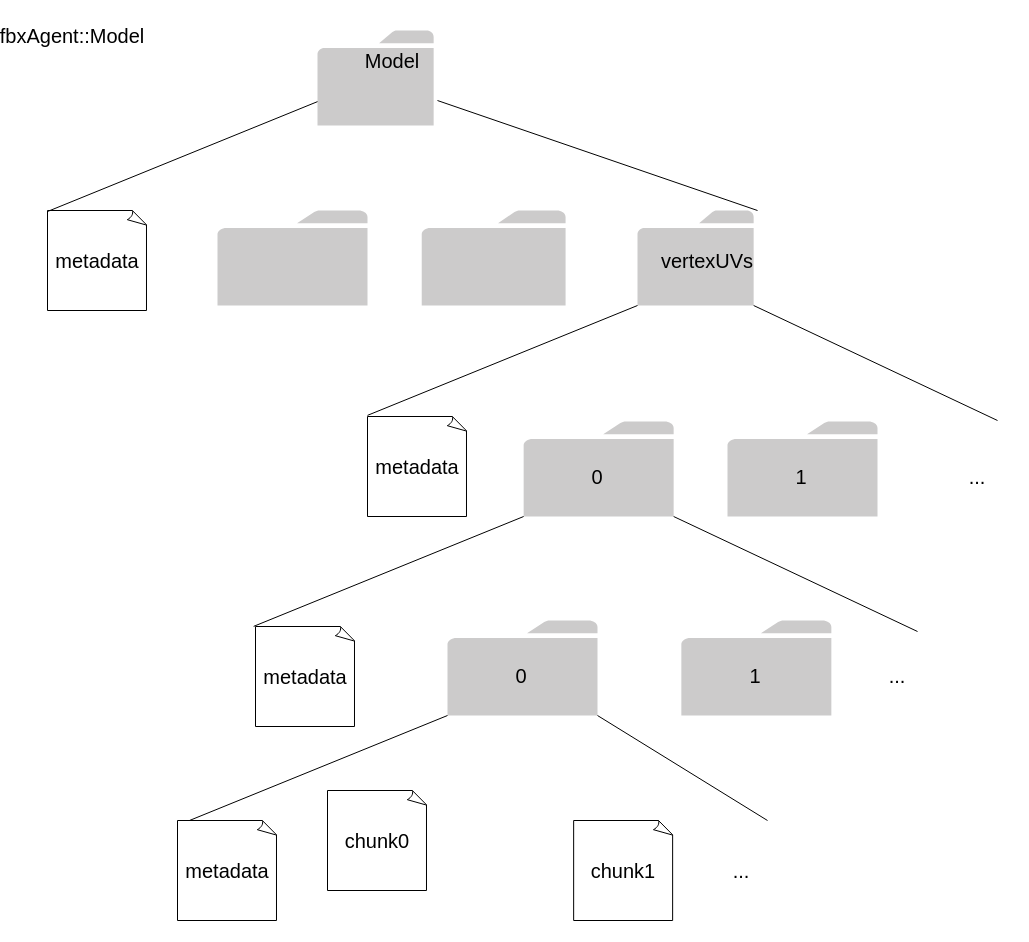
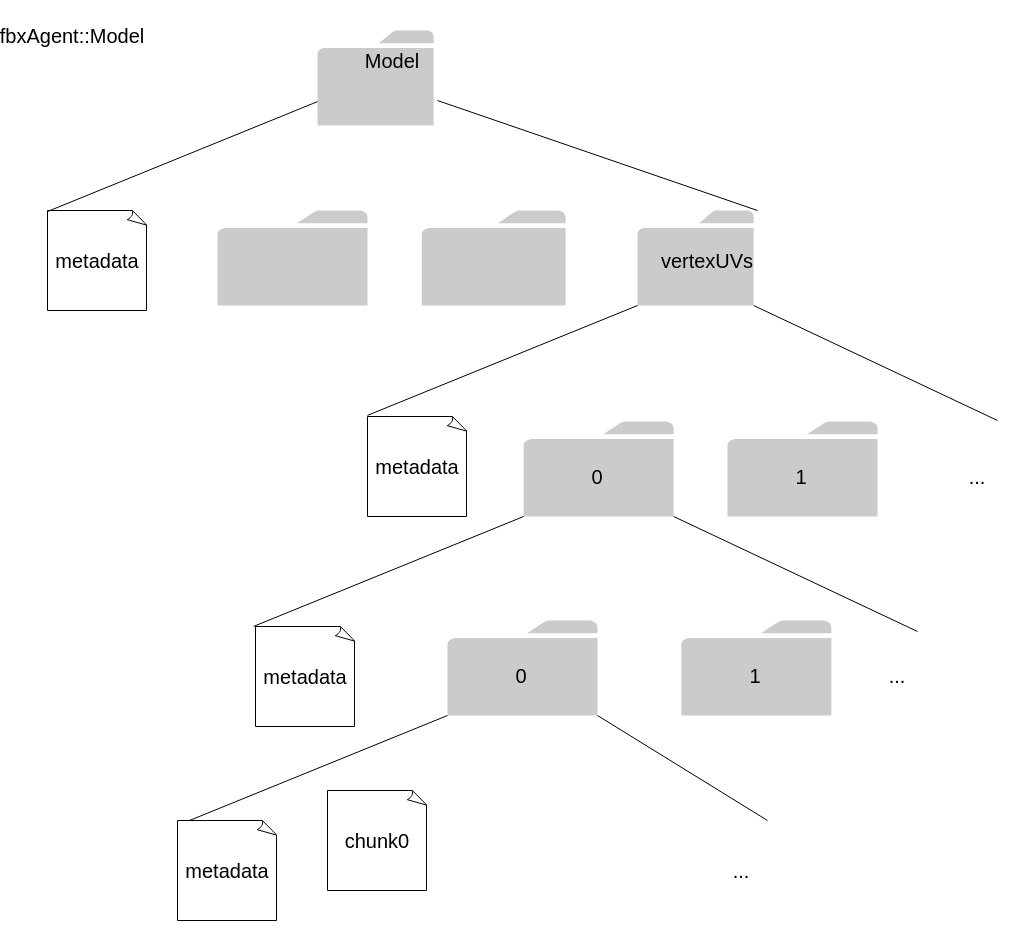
node "chunk1": removed
